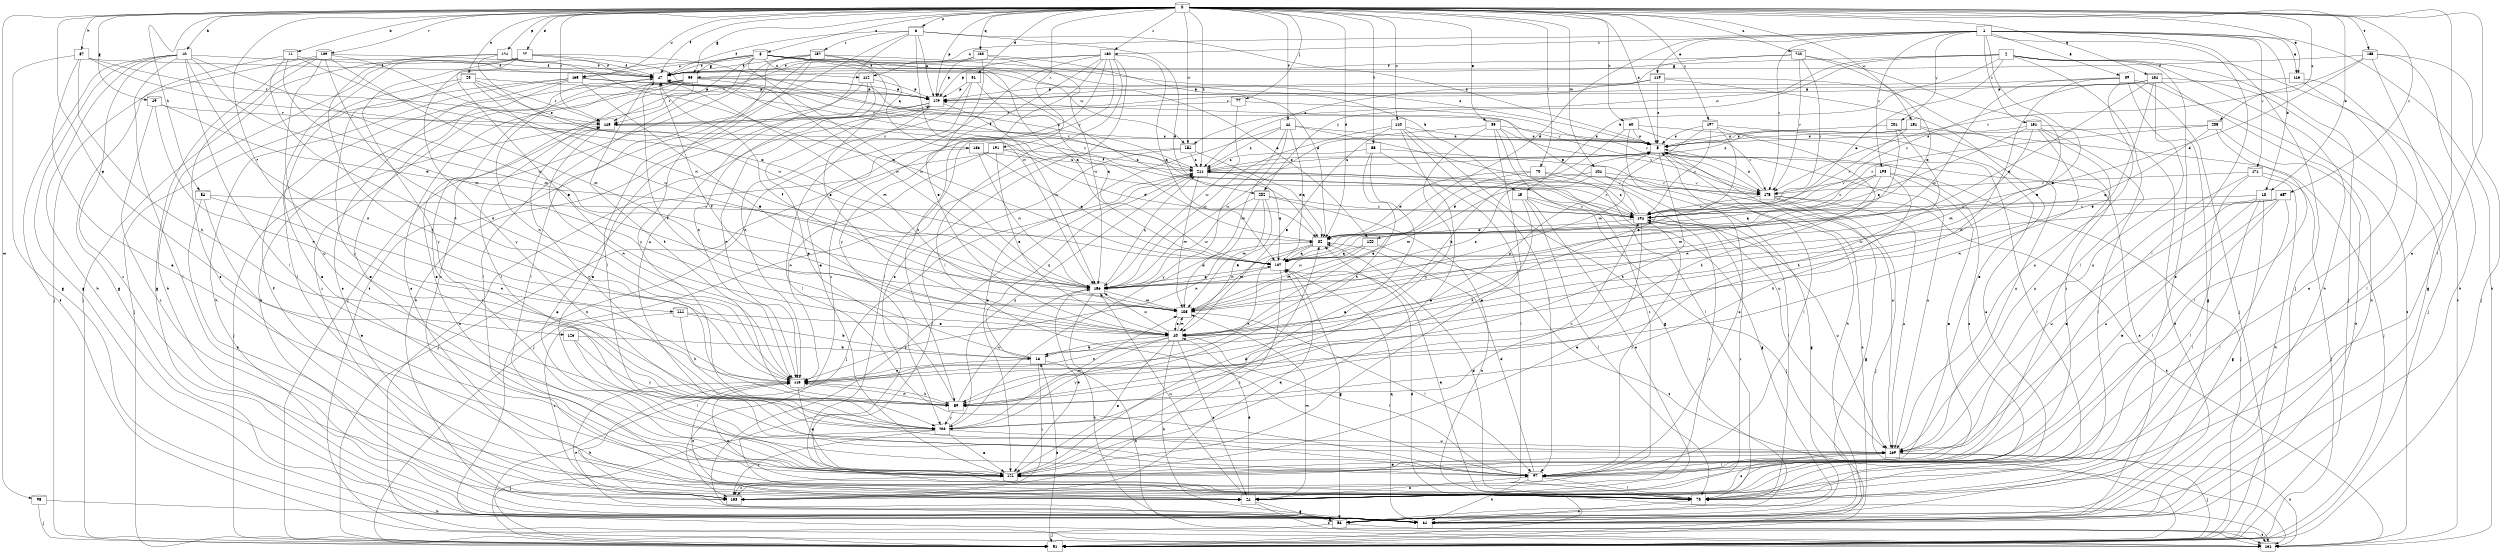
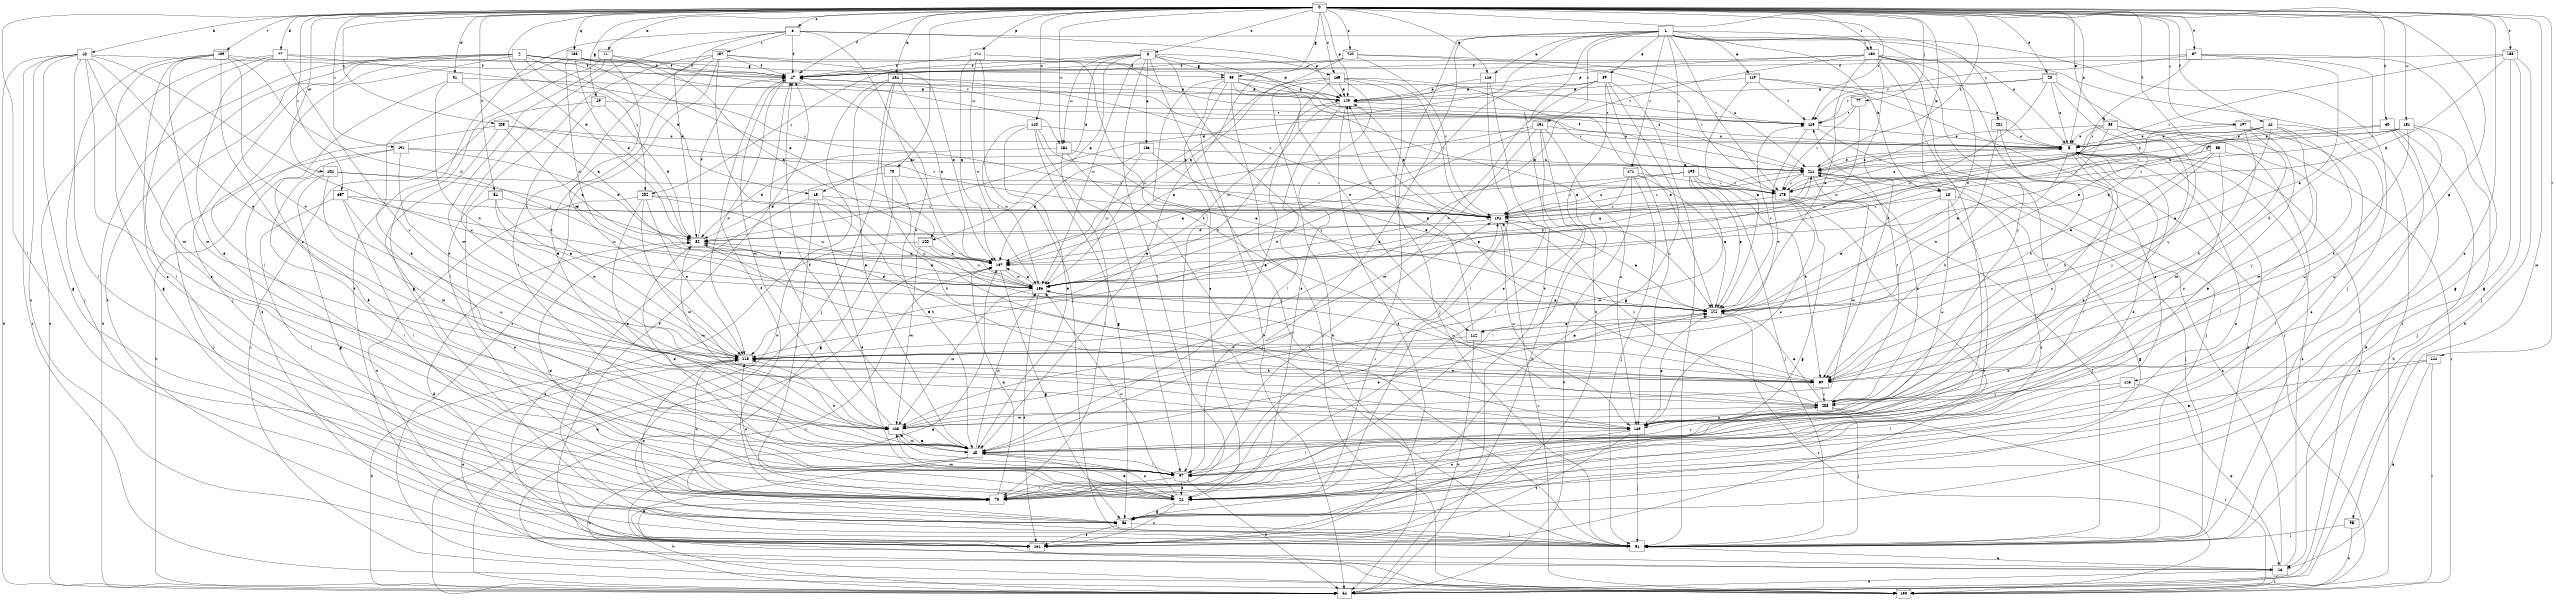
edge "27" -> "186": now "168" -> "186"
node "184": shape cylinder -> folder
node "32": shape box -> cylinder
edge "181" -> "89": added, label "k"
edge "112" -> "121": reversed
